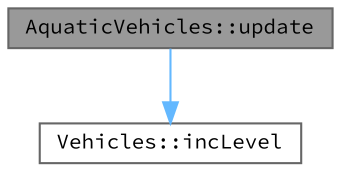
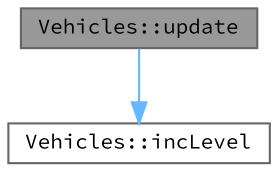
node "AquaticVehicles::update": label "AquaticVehicles::update" -> "Vehicles::update"
